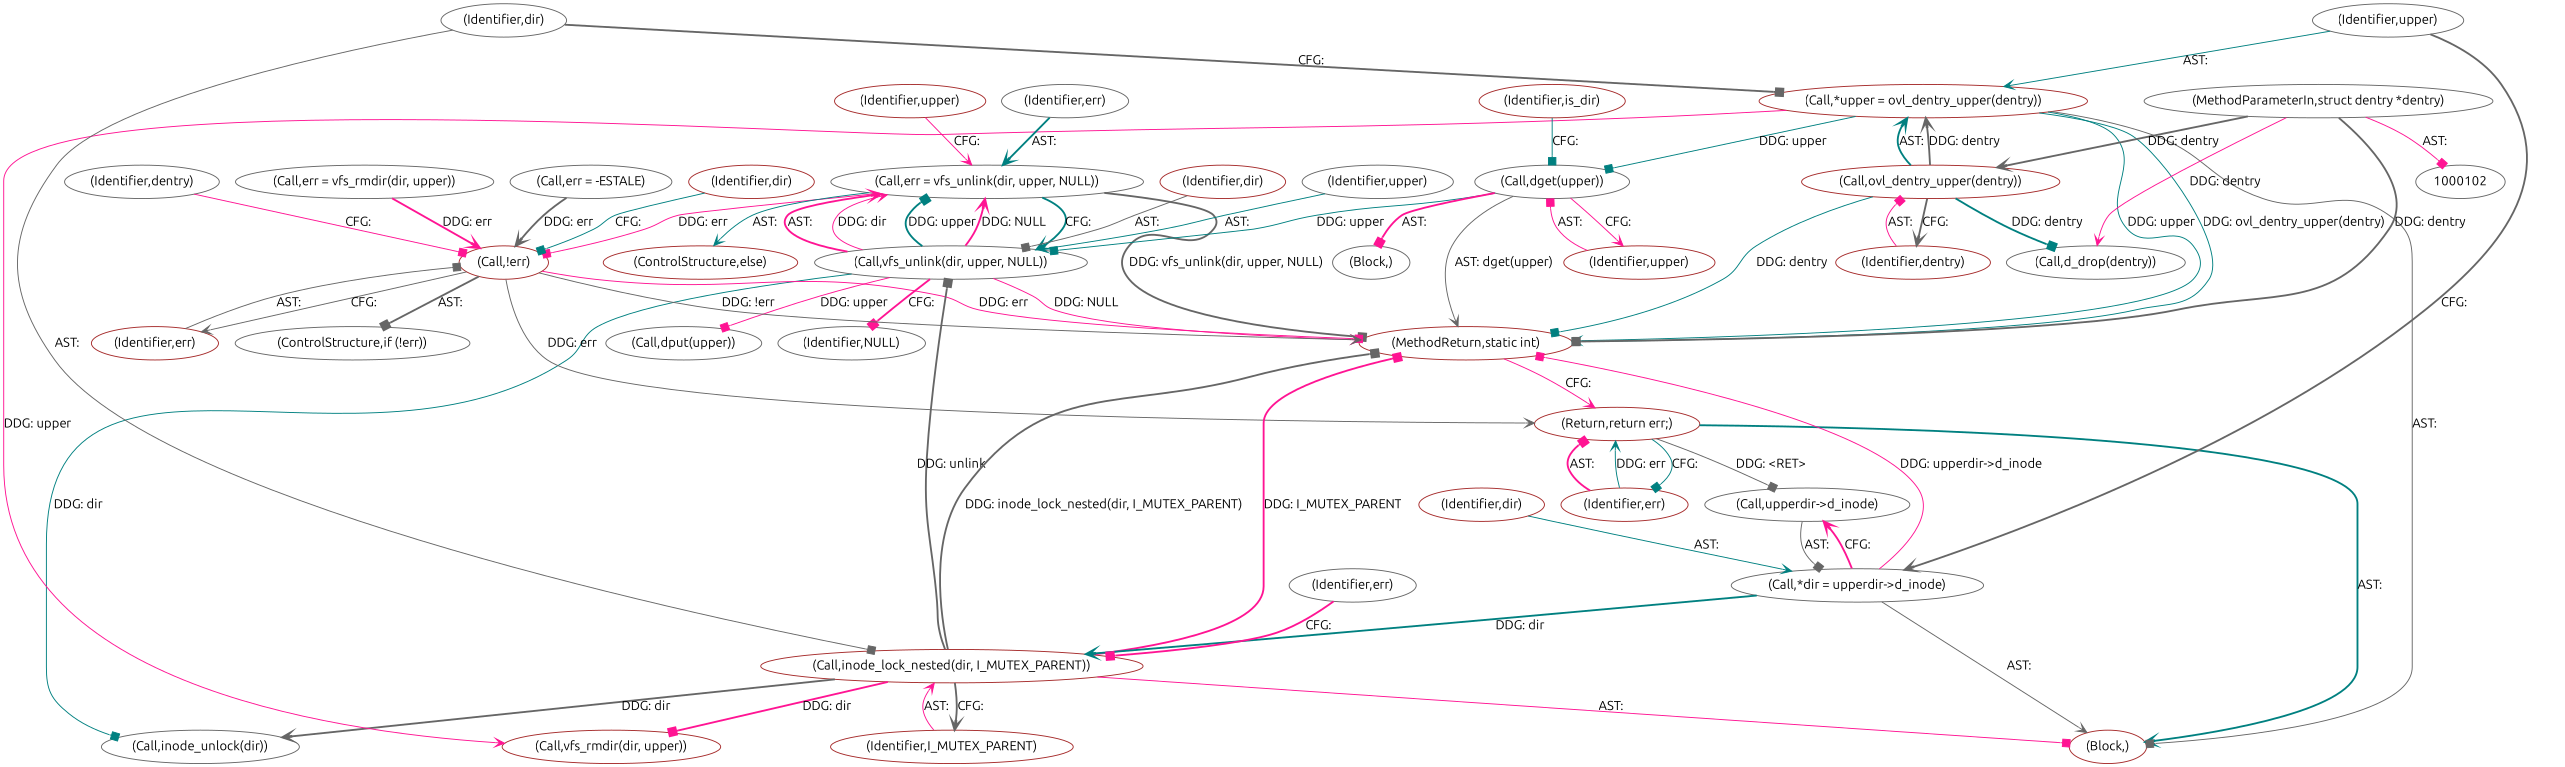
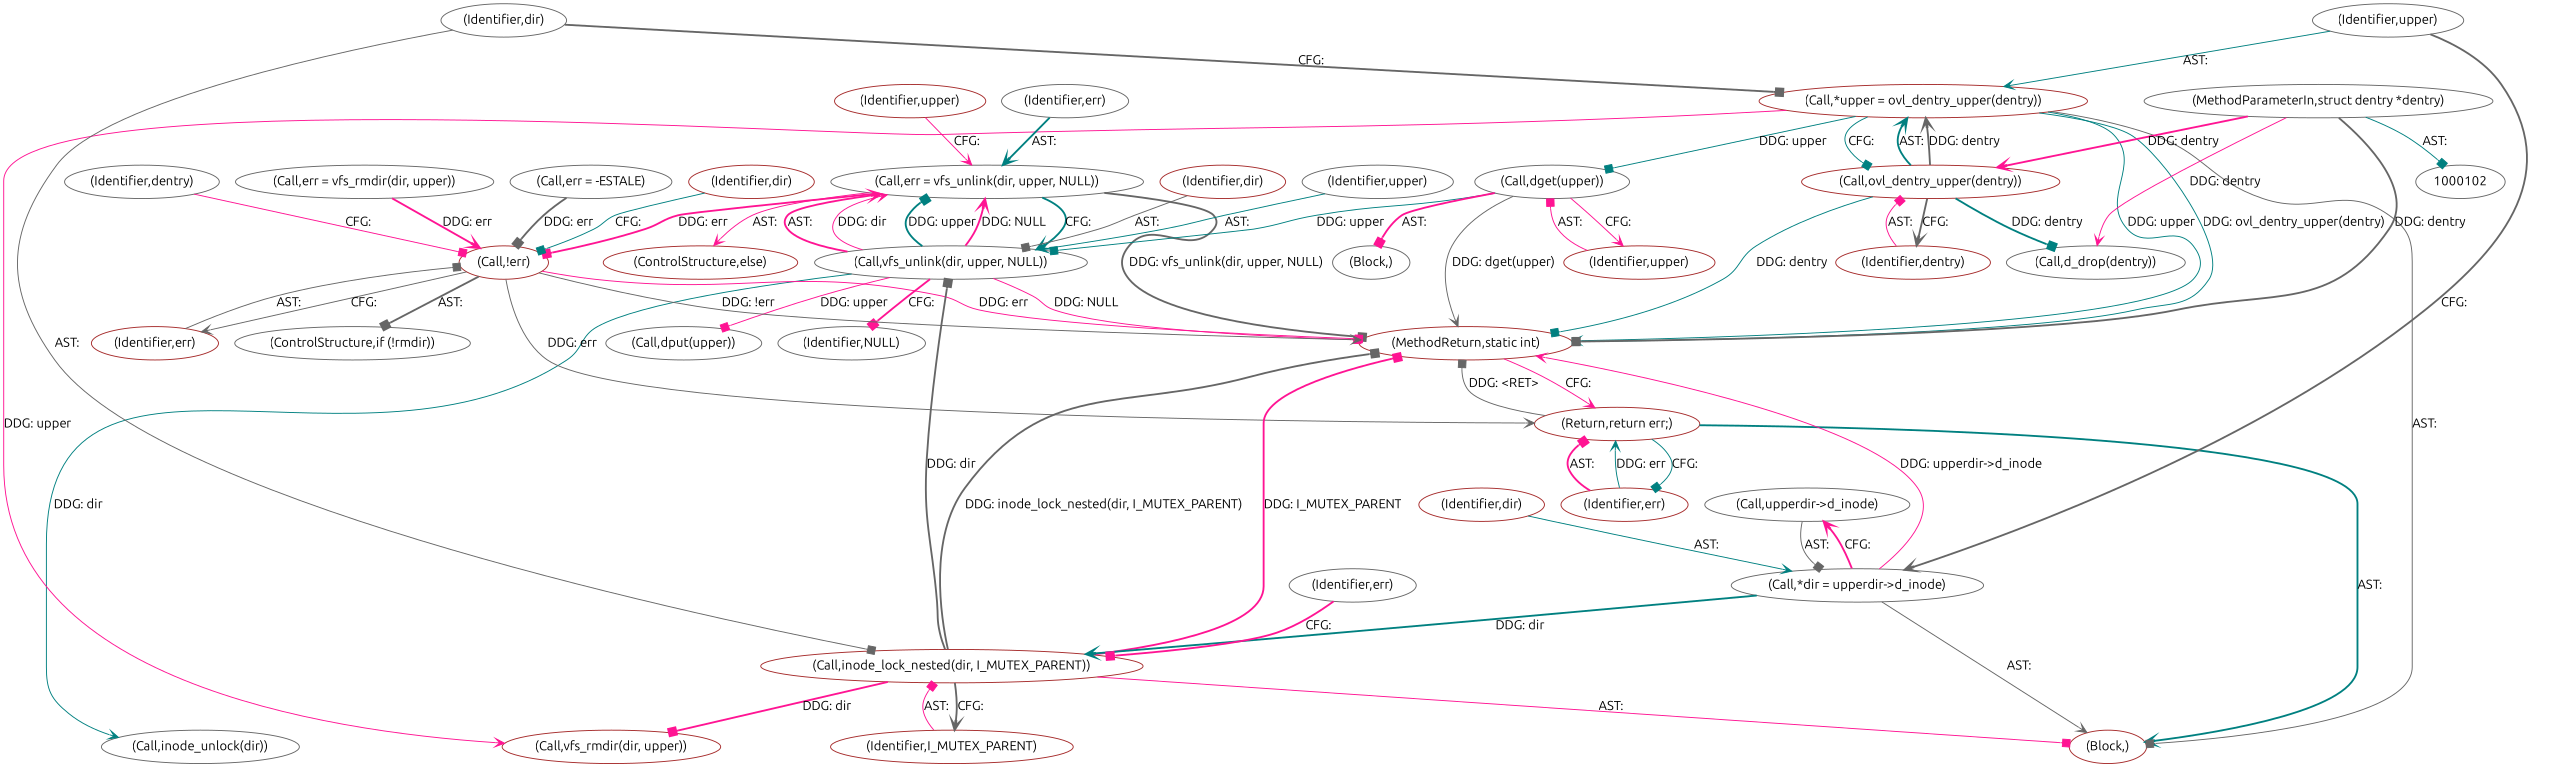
node "(Identifier,is_dir)": removed
edge "(MethodParameterIn,struct dentry *dentry)" -> "1000102": color deeppink -> teal
edge "(Call,*upper = ovl_dentry_upper(dentry))" -> "(Call,ovl_dentry_upper(dentry))": added, label "CFG:"
edge "(MethodParameterIn,struct dentry *dentry)" -> "(Call,ovl_dentry_upper(dentry))": color gray40 -> deeppink
edge "(Call,err = vfs_unlink(dir, upper, NULL))" -> "(Call,!err)": style solid -> bold
edge "(Call,err = vfs_unlink(dir, upper, NULL))" -> "(ControlStructure,else)": color teal -> deeppink
edge "(Call,err = -ESTALE)" -> "(Call,!err)": arrowhead vee -> box
edge "(Call,dget(upper))" -> "(MethodReturn,static int)": label "AST: dget(upper)" -> "DDG: dget(upper)"
edge "(Call,vfs_unlink(dir, upper, NULL))" -> "(MethodReturn,static int)": arrowhead vee -> box
node "(ControlStructure,if (!err))": label "(ControlStructure,if (!err))" -> "(ControlStructure,if (!rmdir))"
edge "(Call,vfs_unlink(dir, upper, NULL))" -> "(Call,inode_unlock(dir))": arrowhead box -> vee
edge "(Call,*dir = upperdir->d_inode)" -> "(MethodReturn,static int)": arrowhead box -> vee
edge "(Return,return err;)" -> "(Call,upperdir->d_inode)": now "(Return,return err;)" -> "(MethodReturn,static int)"
edge "(Call,inode_lock_nested(dir, I_MUTEX_PARENT))" -> "(Call,vfs_unlink(dir, upper, NULL))": label "DDG: unlink" -> "DDG: dir"
edge "(Call,inode_lock_nested(dir, I_MUTEX_PARENT))" -> "(Call,inode_unlock(dir))": removed, label "DDG: dir"
edge "(Identifier,I_MUTEX_PARENT)" -> "(Call,inode_lock_nested(dir, I_MUTEX_PARENT))": arrowhead vee -> box
